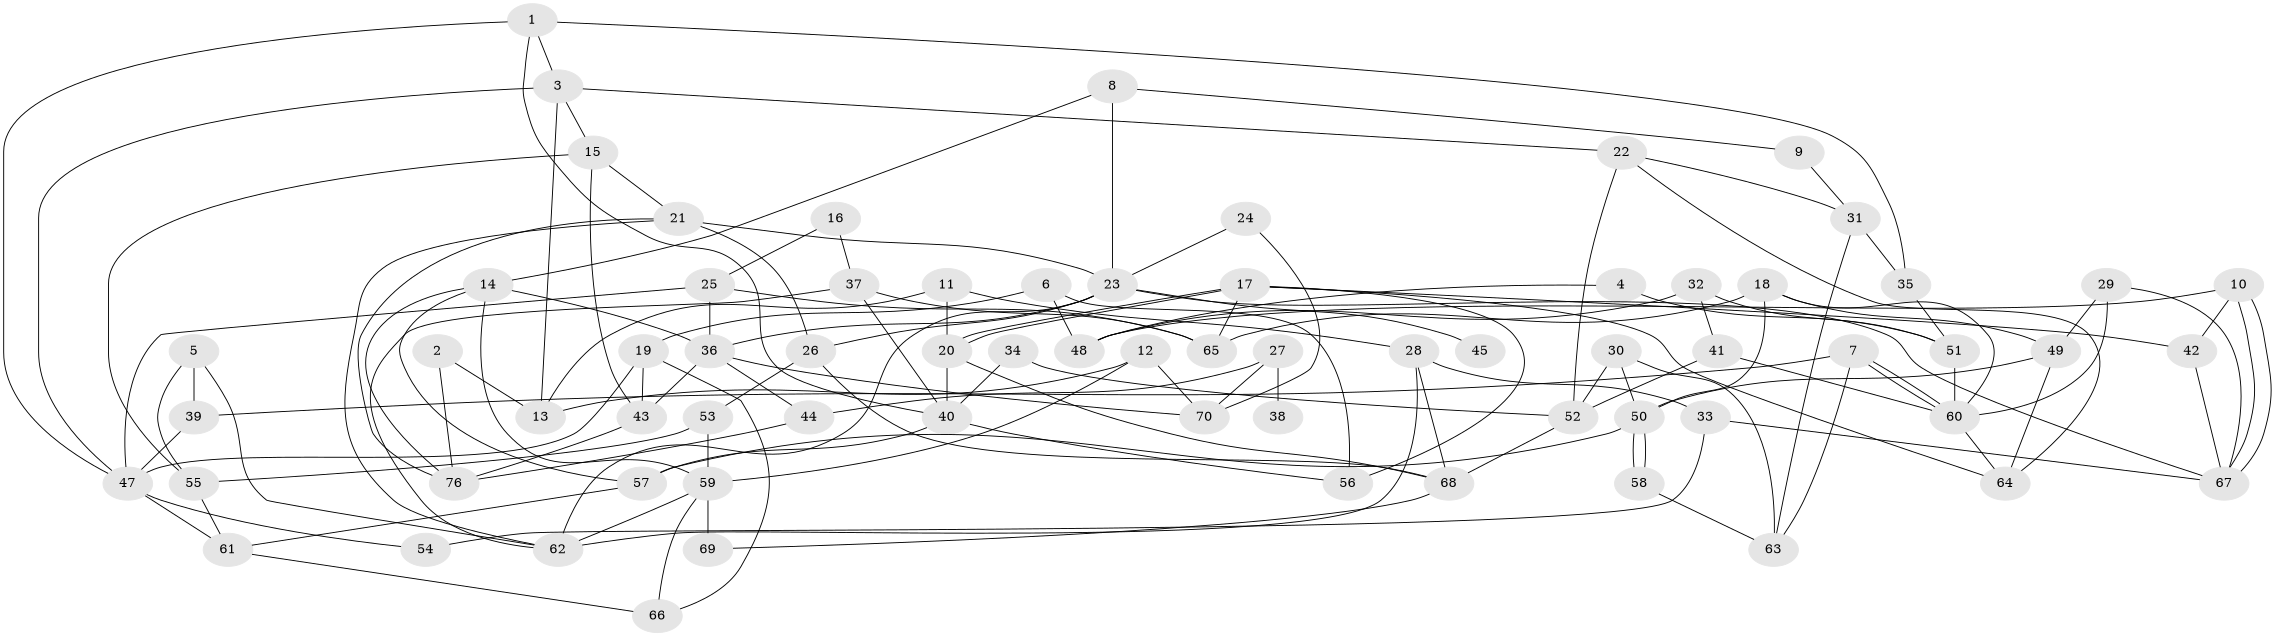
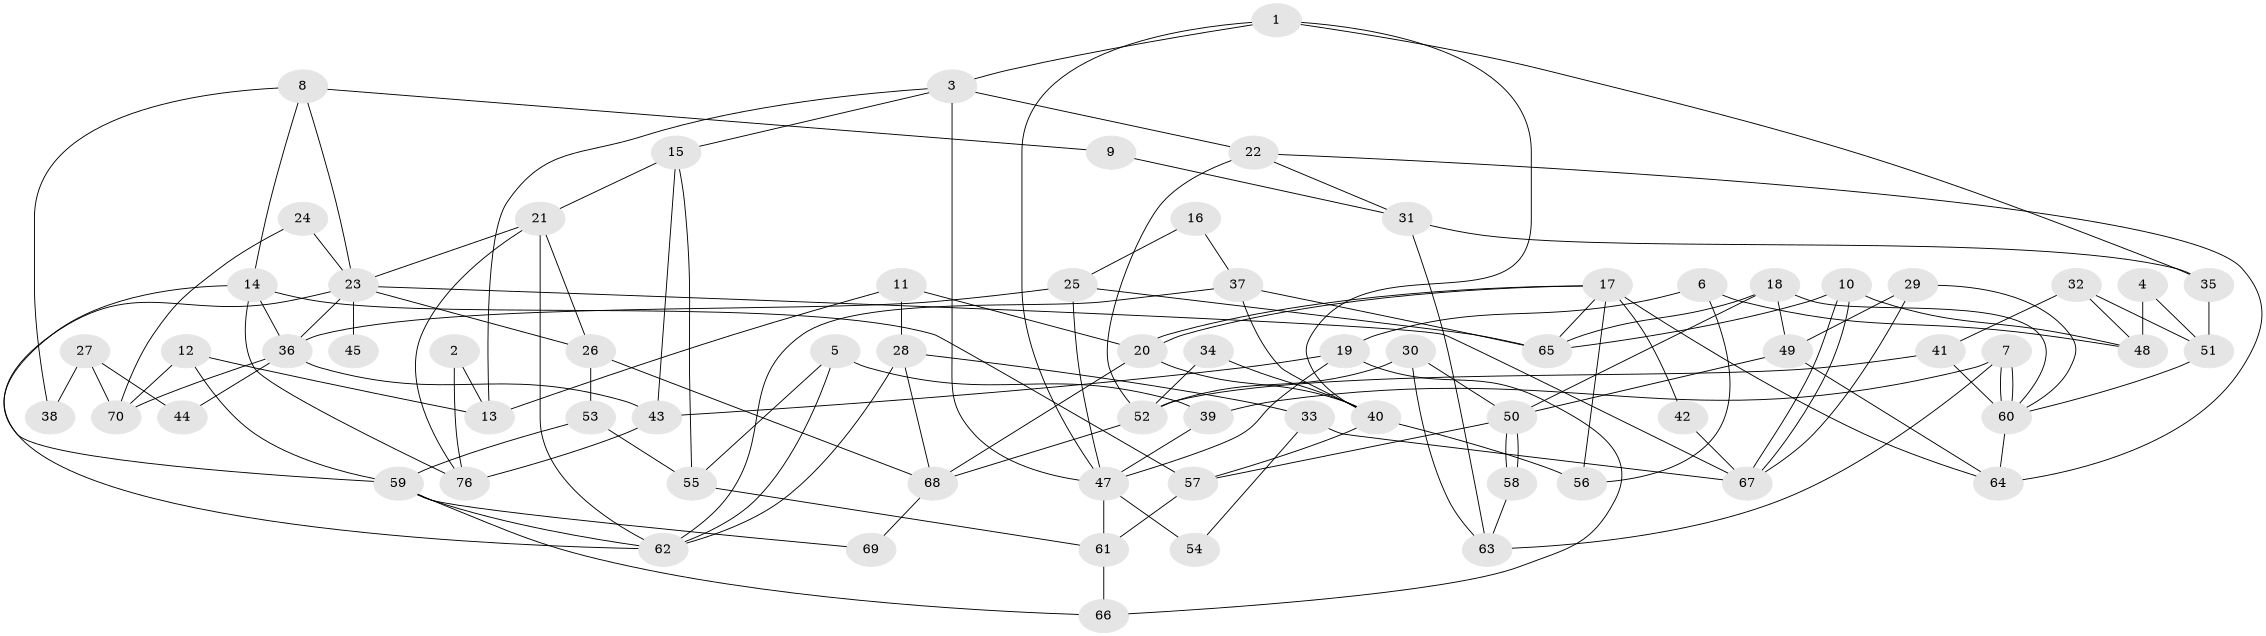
edge "8" -- "38": added
edge "10" -- "42": now "10" -- "65"
edge "44" -- "76": removed
